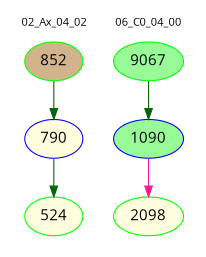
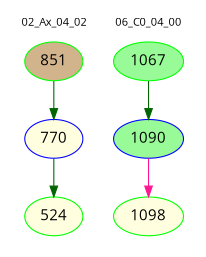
node "852": label "852" -> "851"
node "9067": label "9067" -> "1067"
node "790": label "790" -> "770"
node "2098": label "2098" -> "1098"
